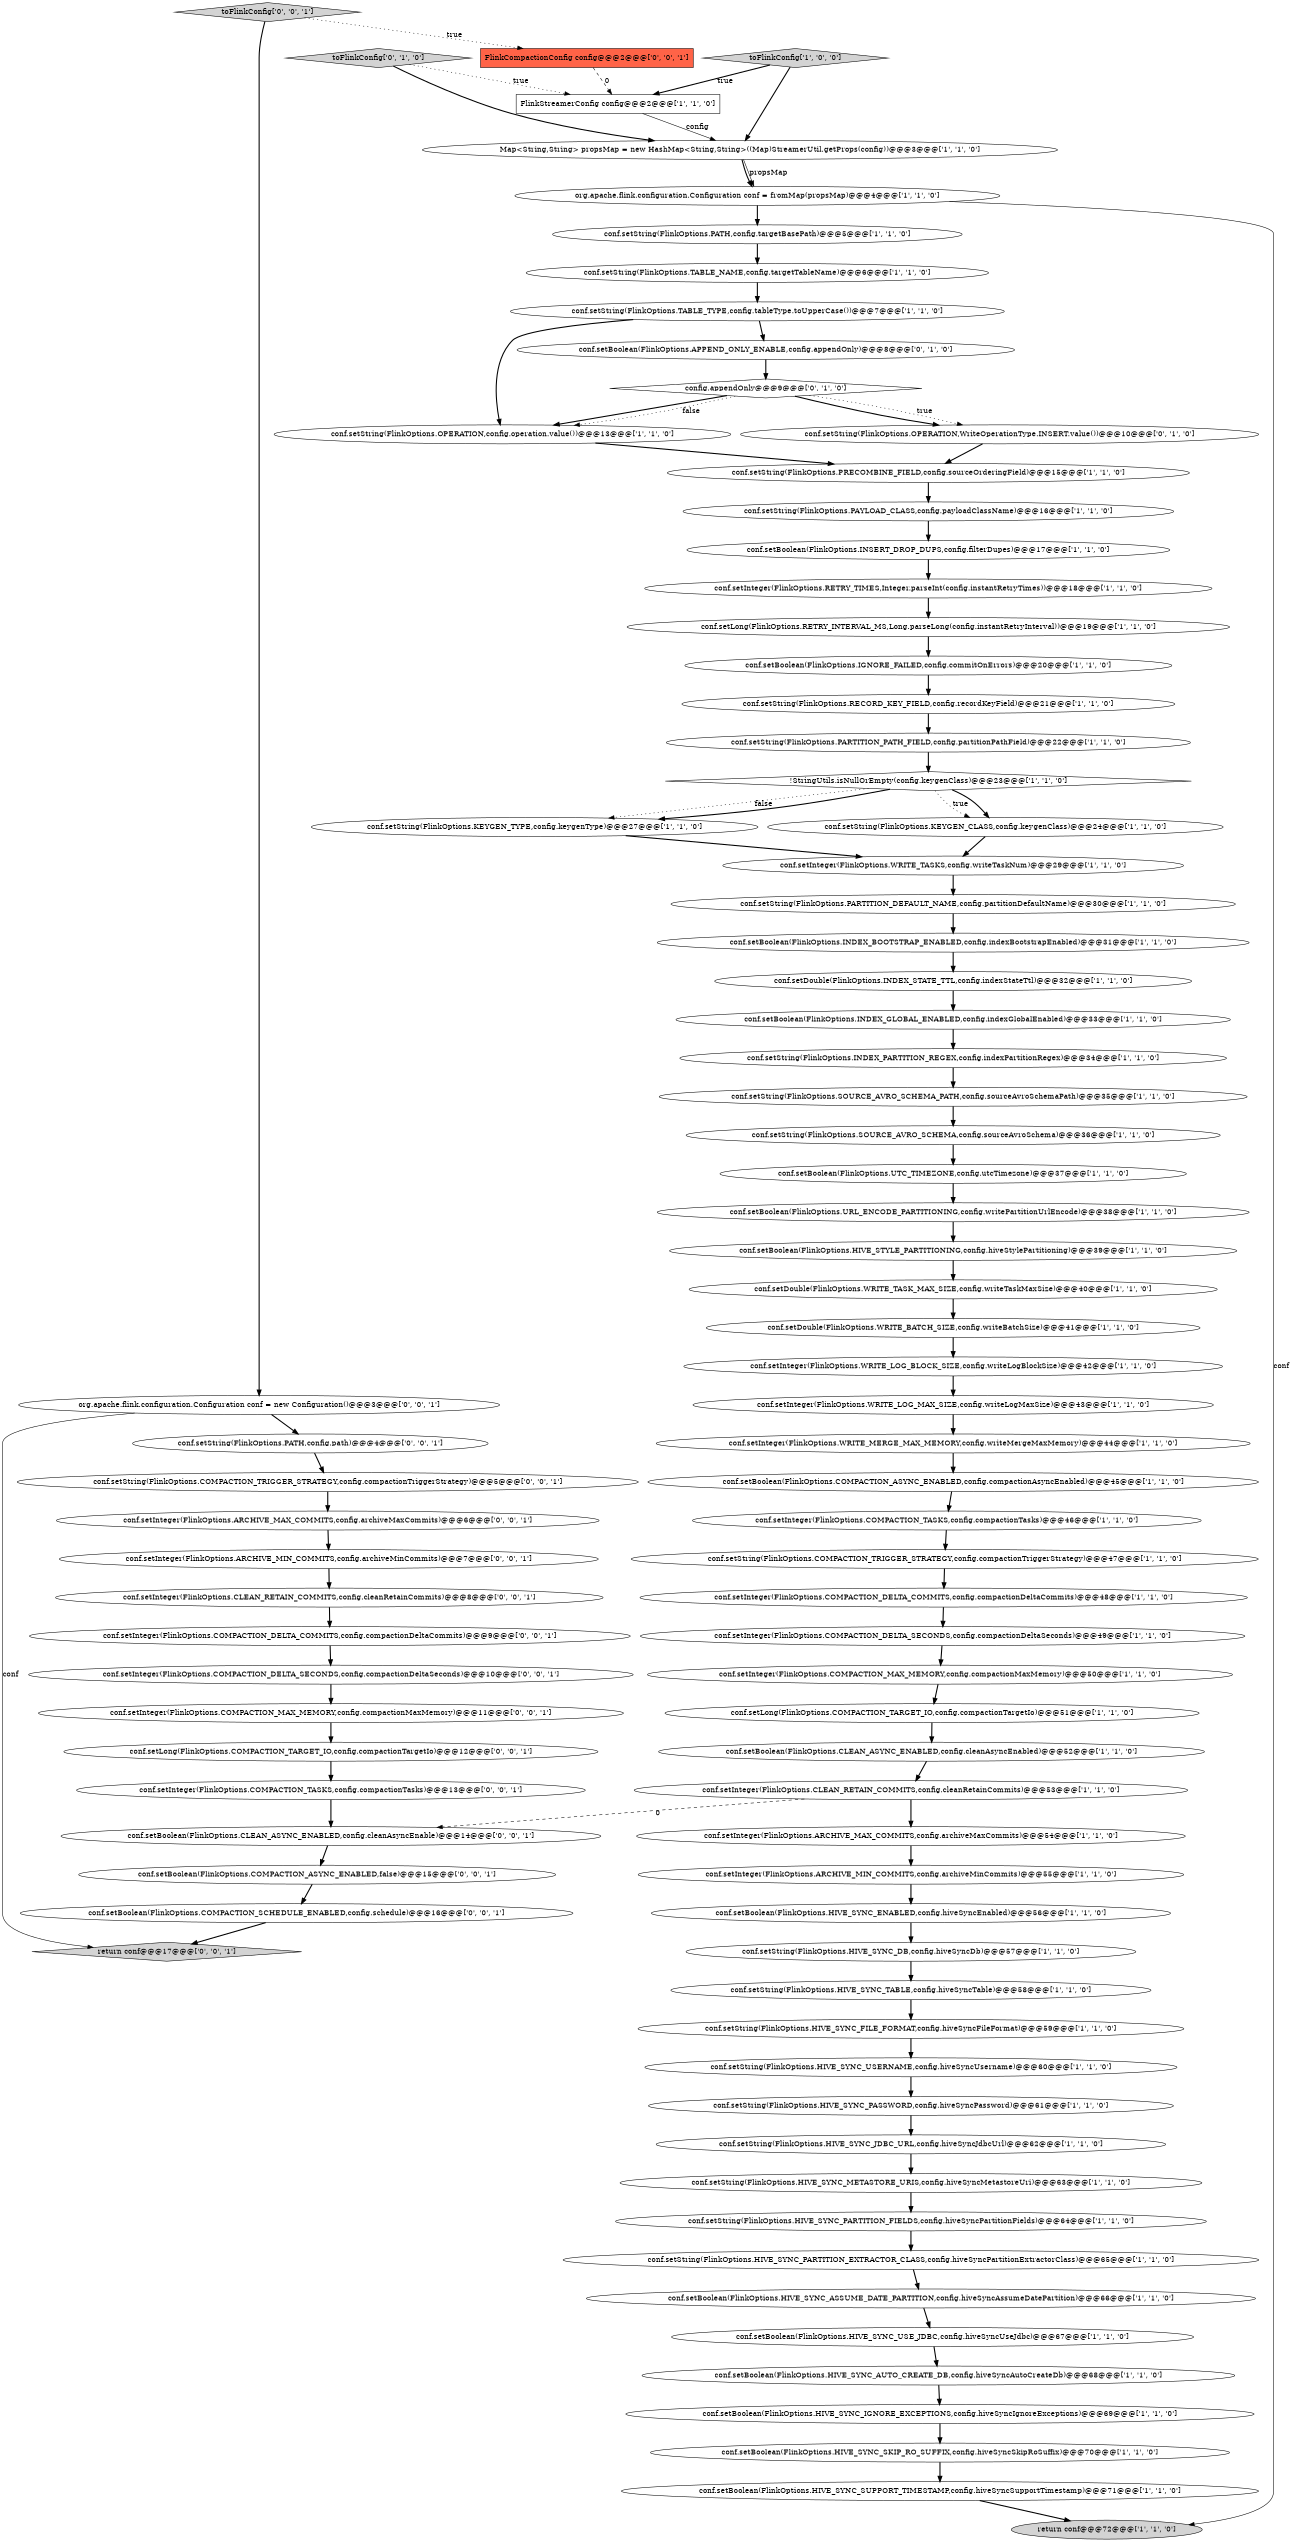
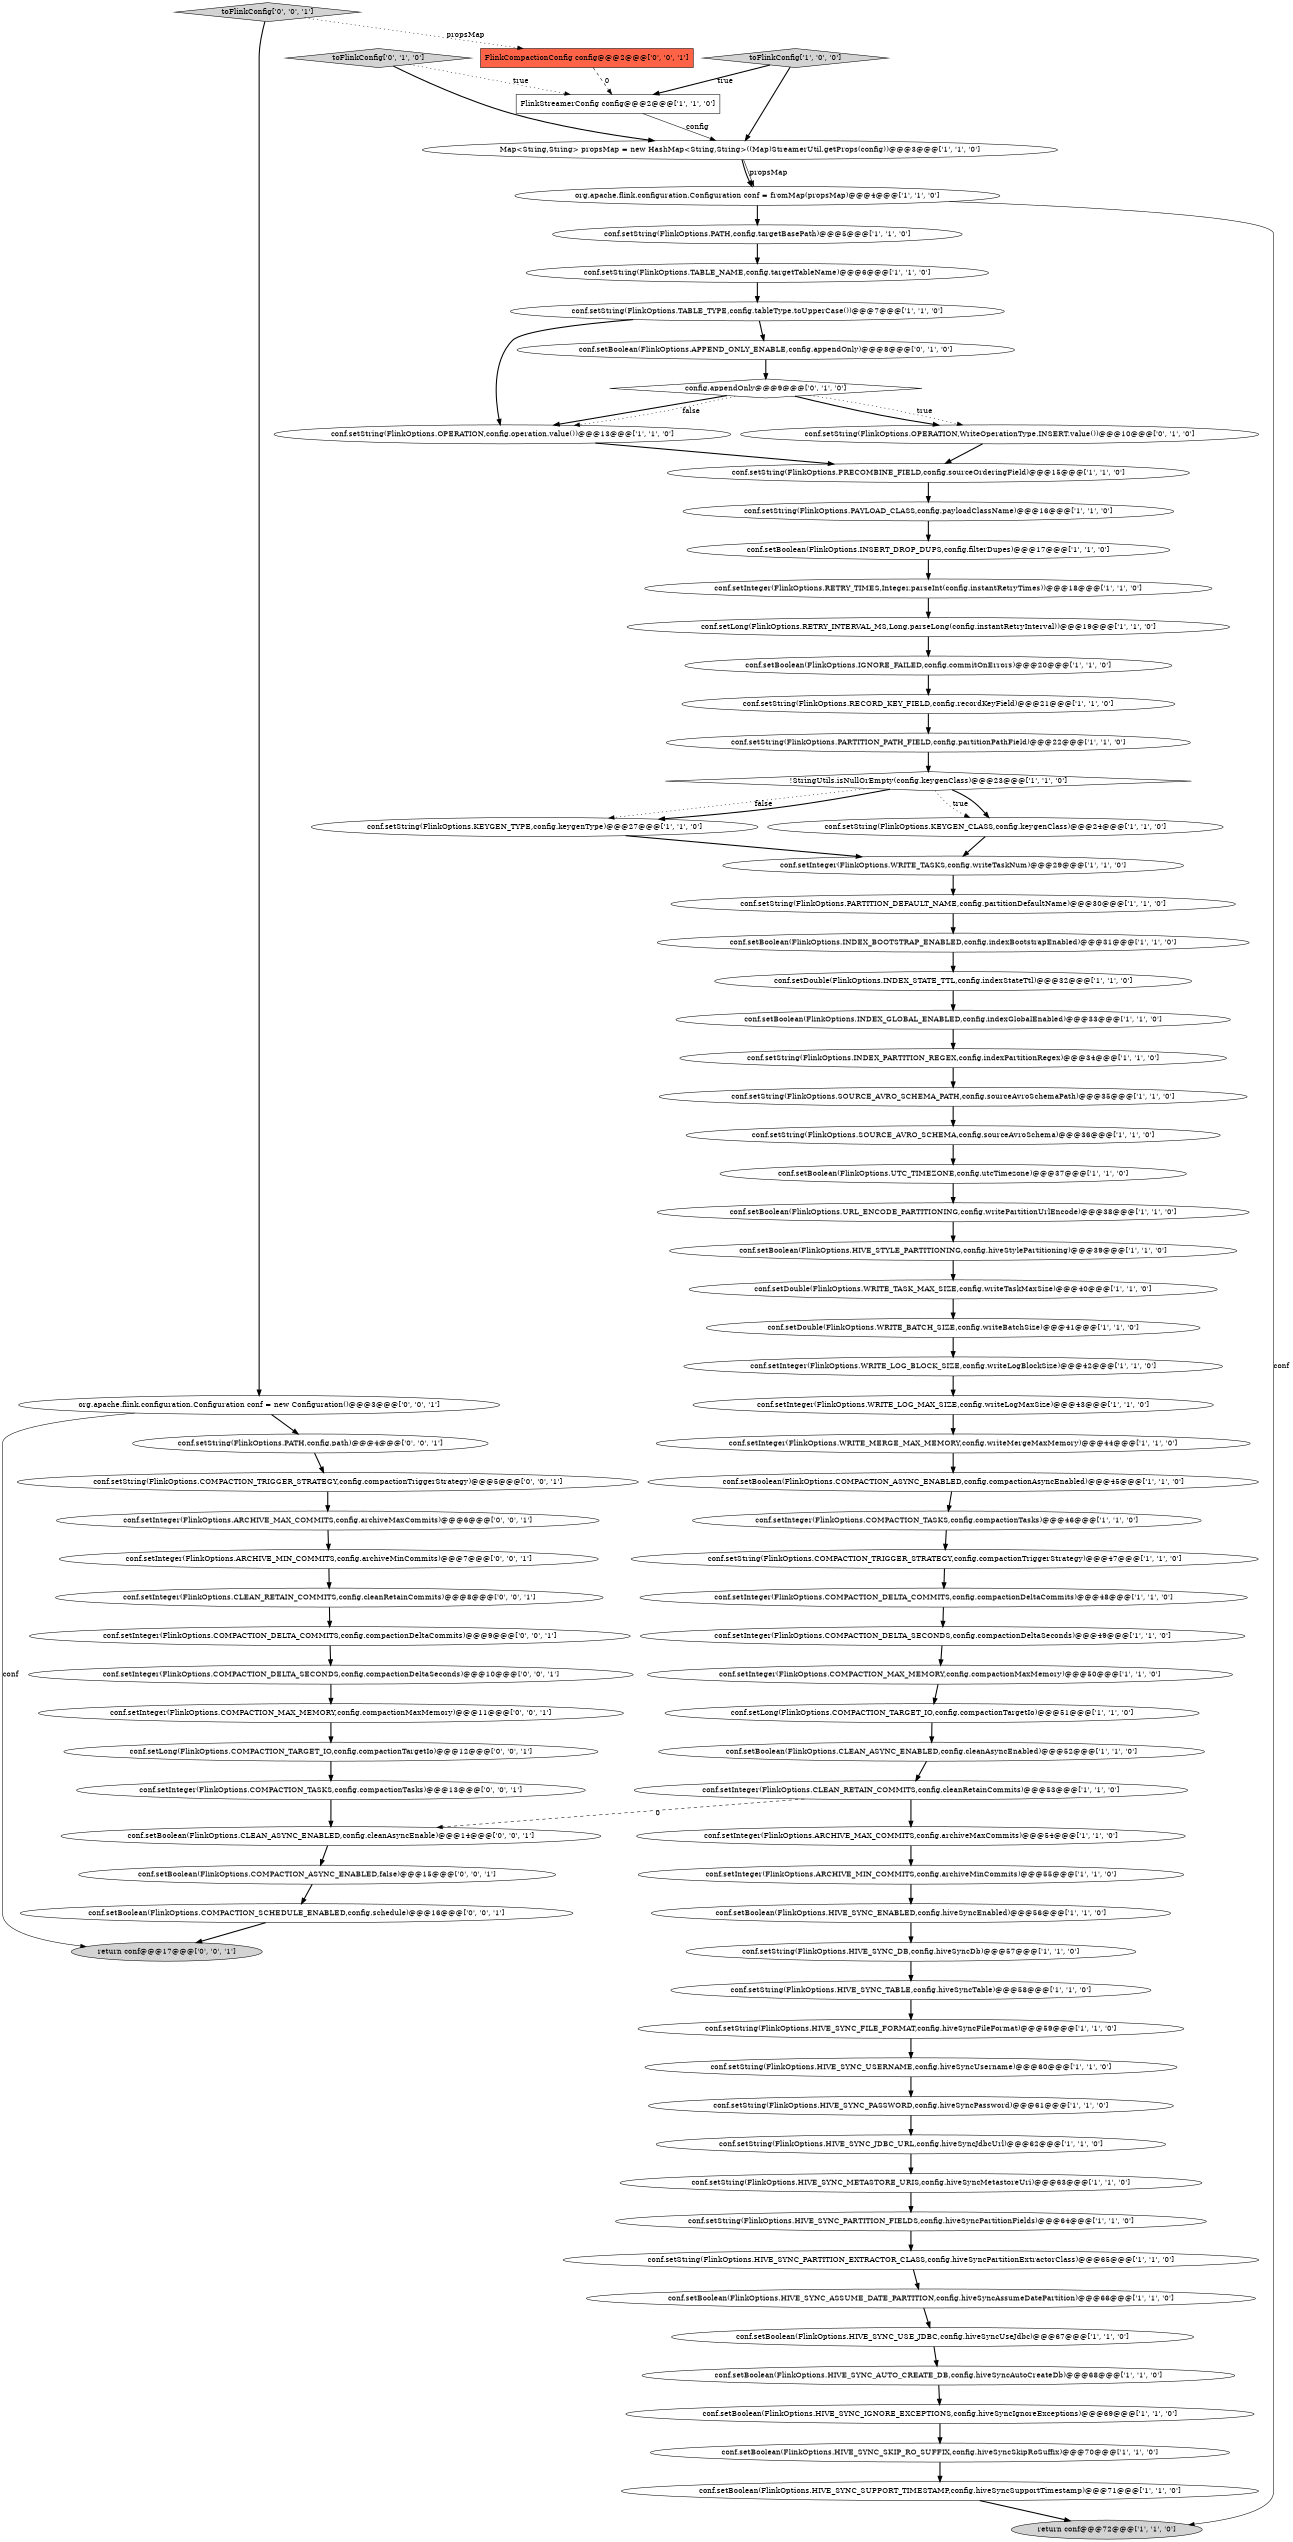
edge "toFlinkConfig['0', '0', '1']" -> "FlinkCompactionConfig config@@@2@@@['0', '0', '1']": label "true" -> "propsMap"
node "return conf@@@17@@@['0', '0', '1']": shape diamond -> ellipse
